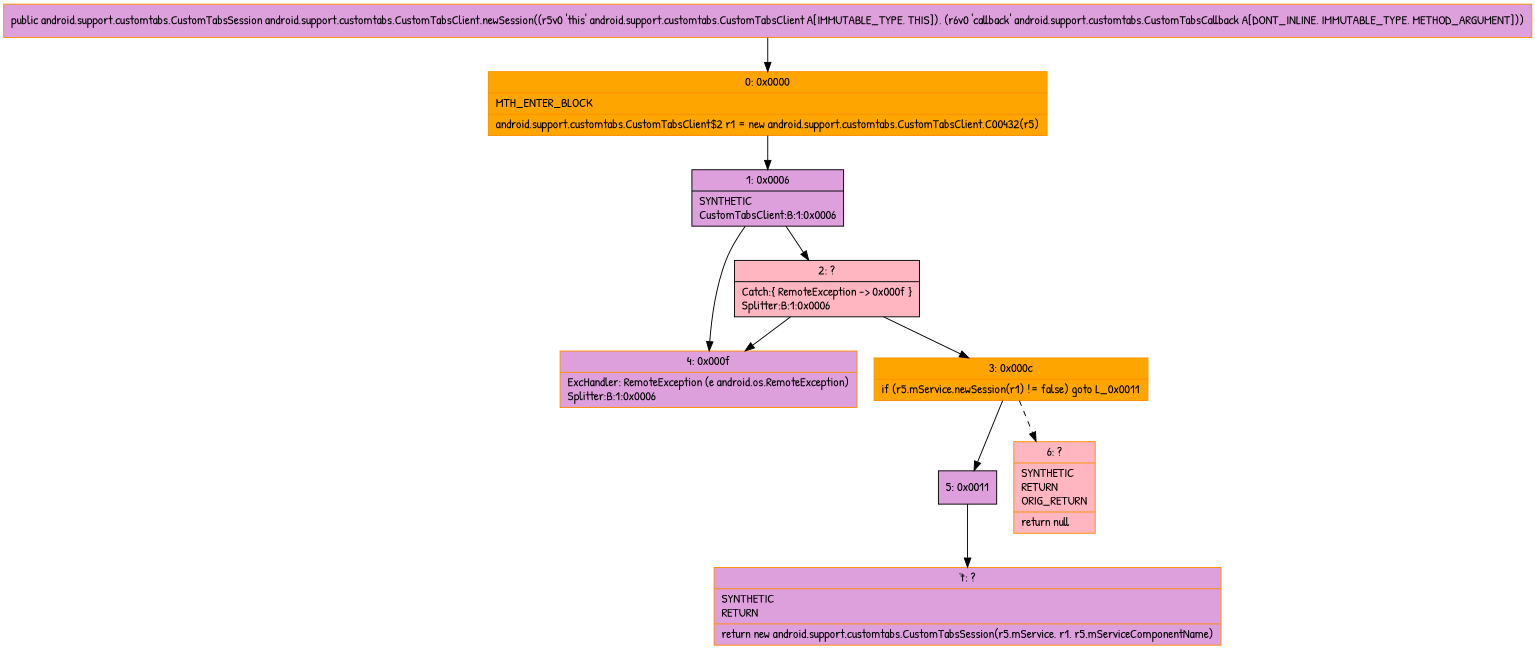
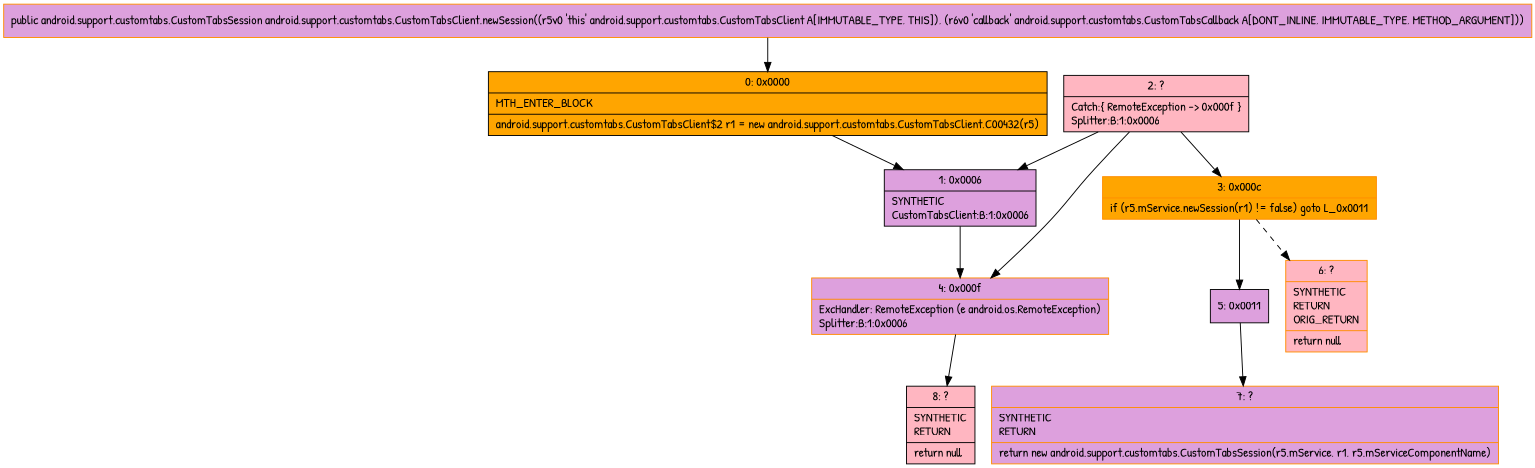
node "0: 0x0000": color darkorange -> black
edge "1: 0x0006" -> "2: ?": reversed
node "8: ?": added
